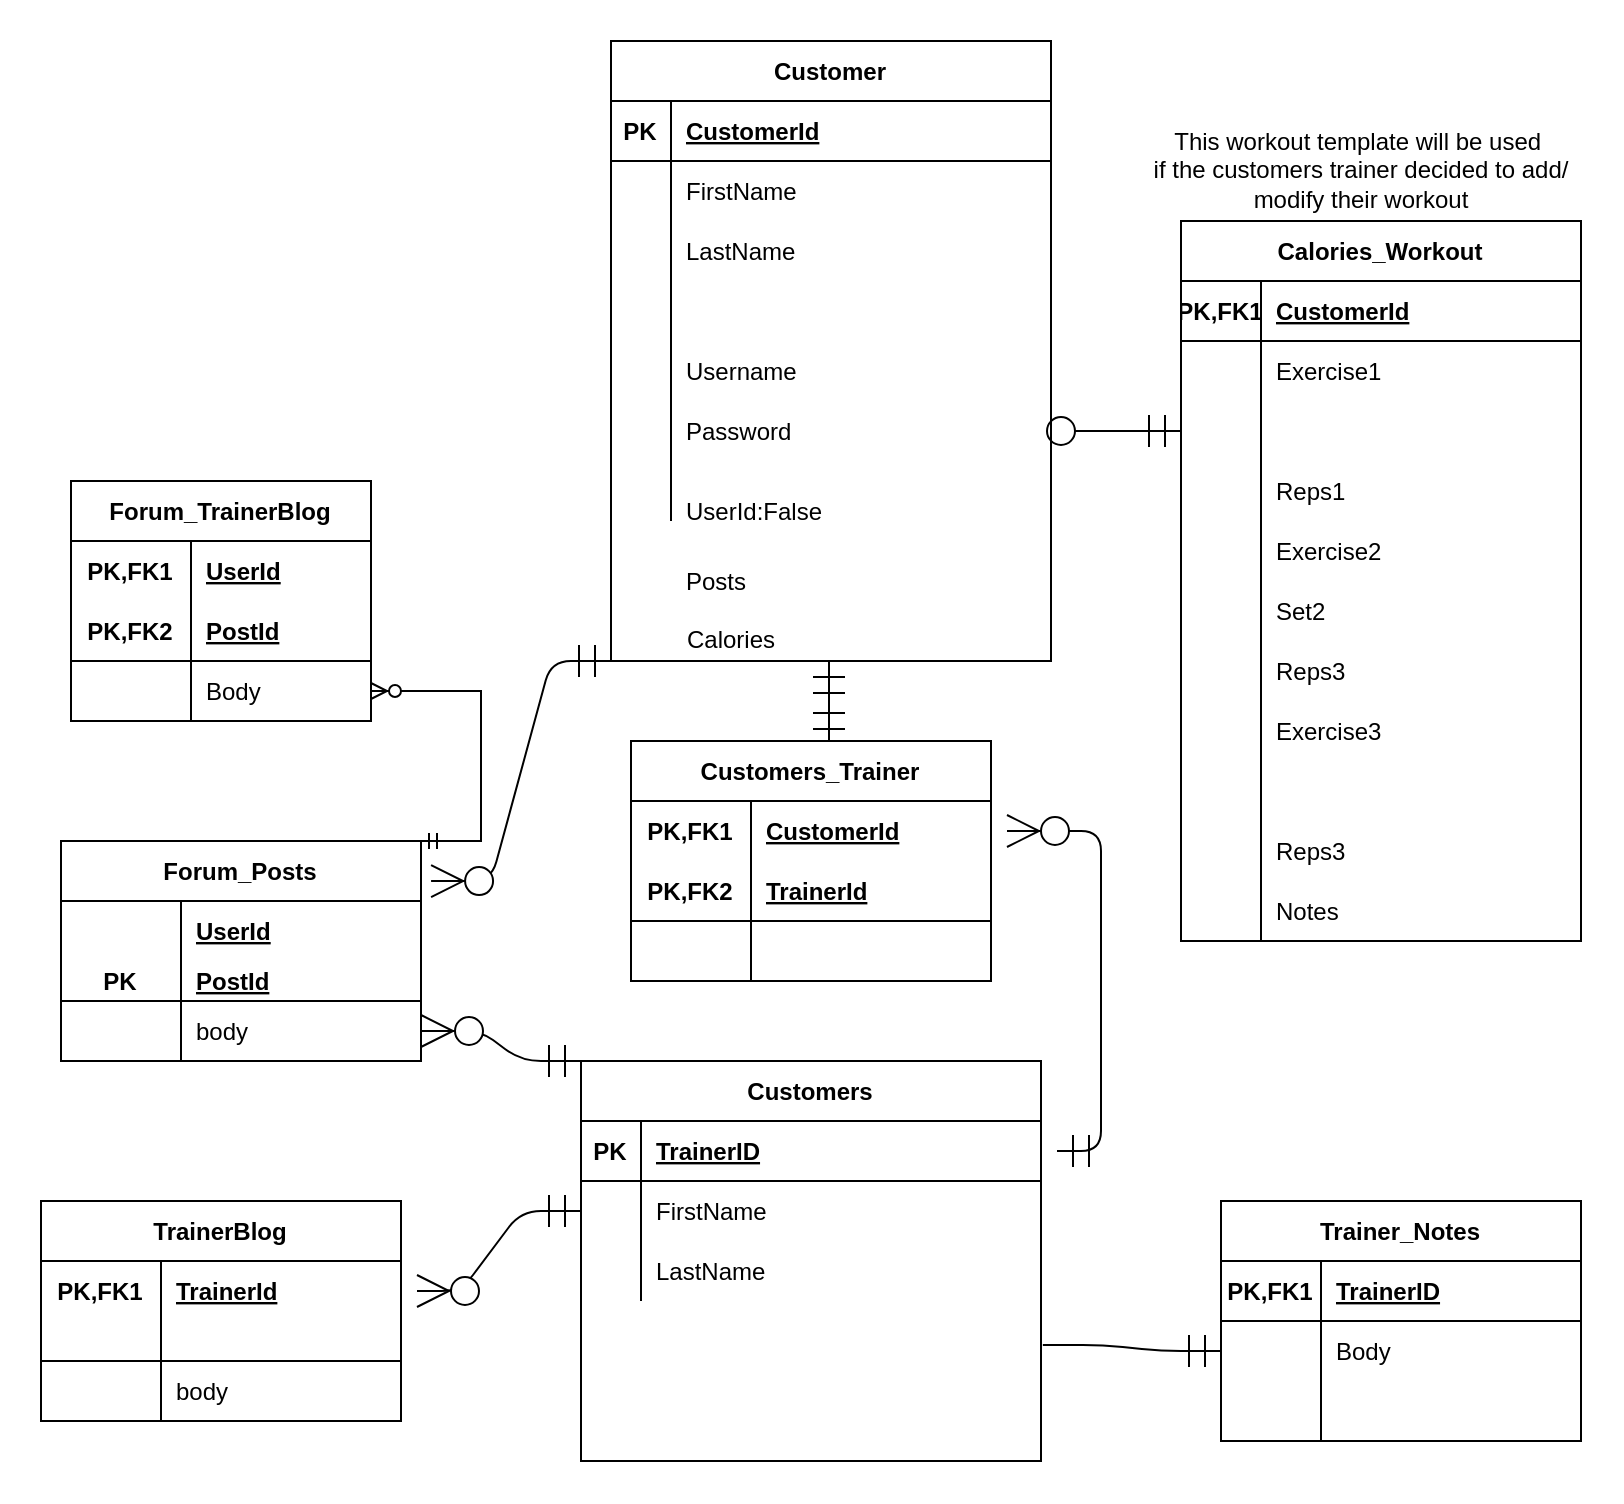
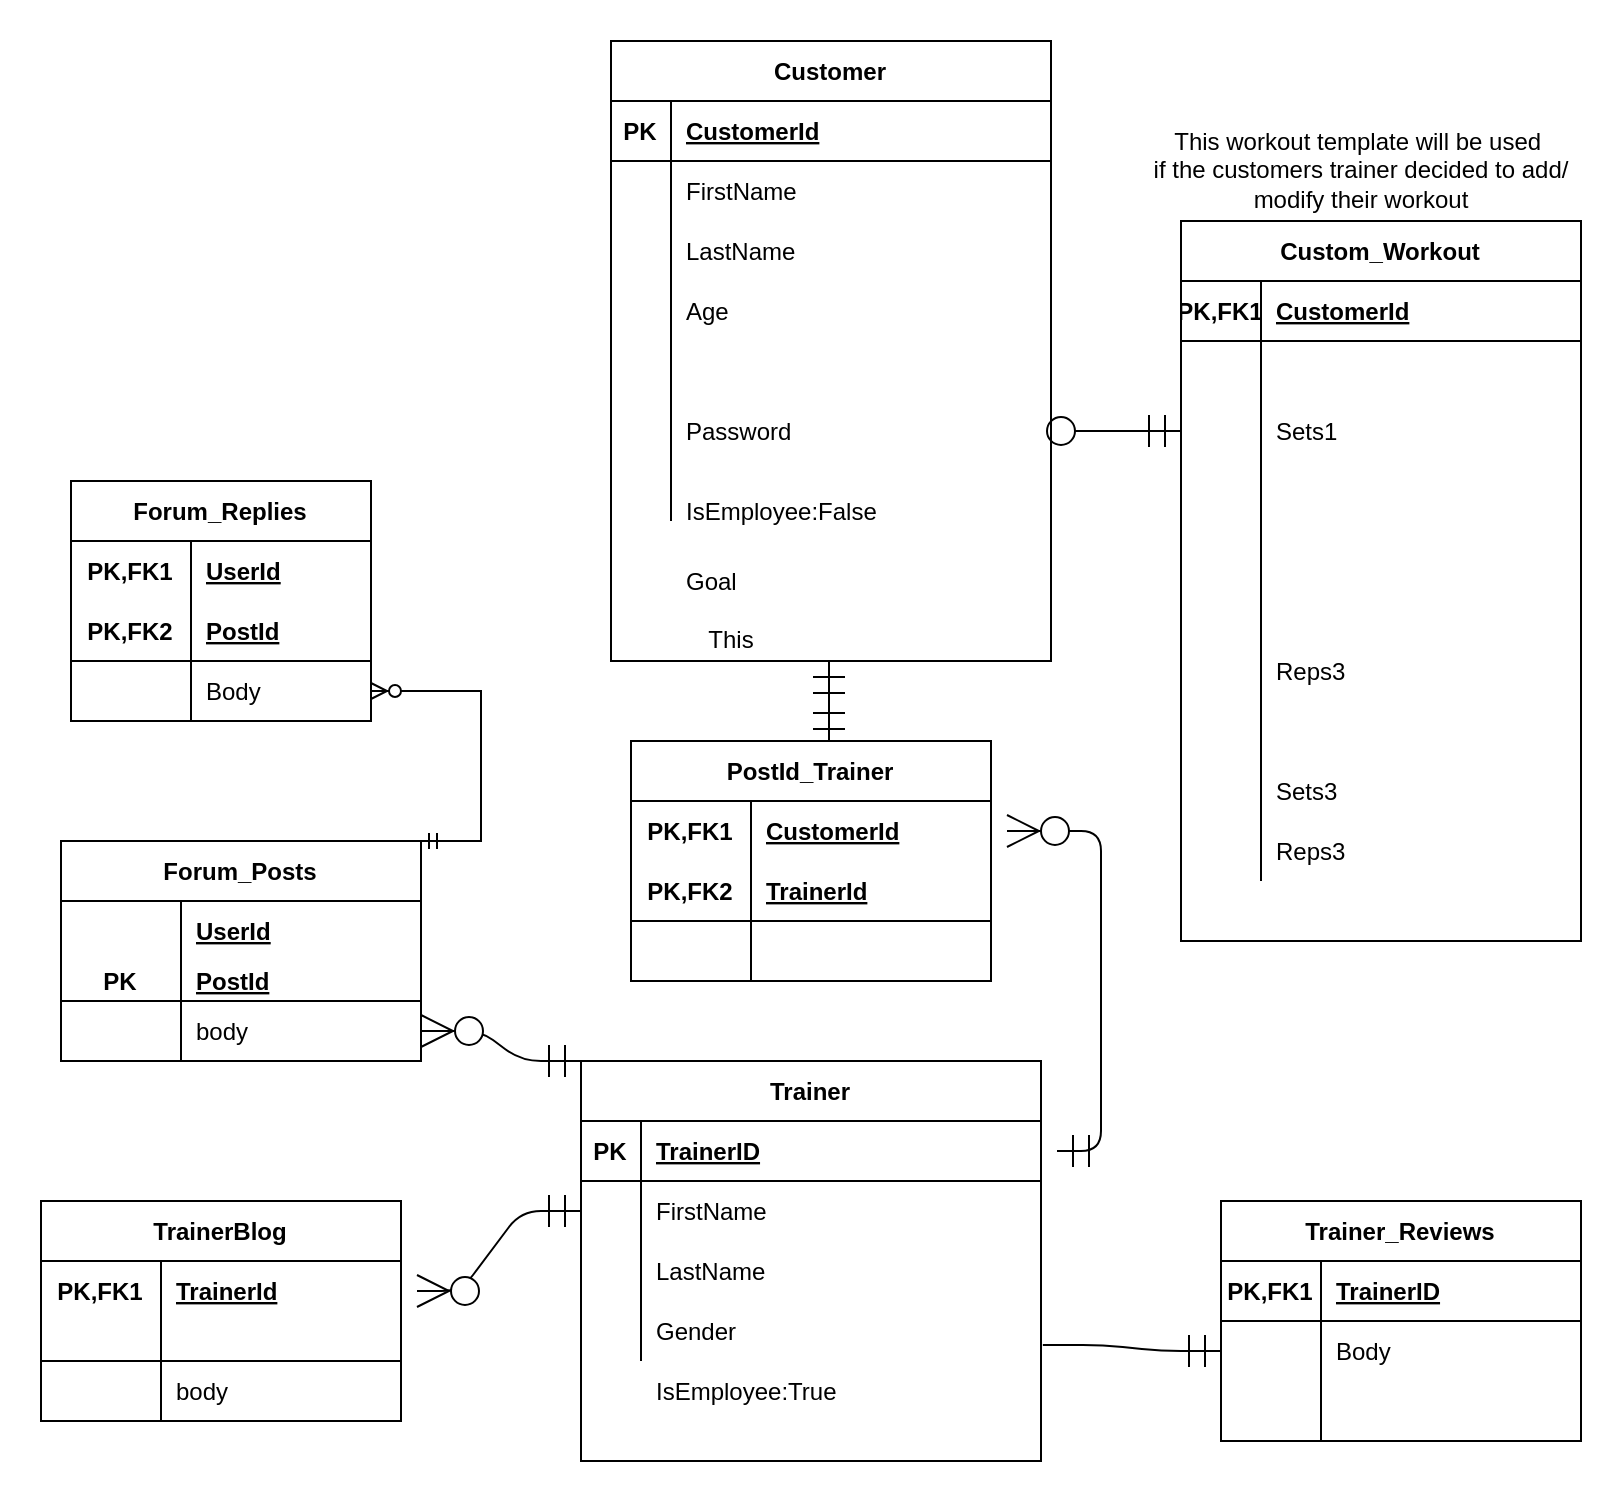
node "Calories_Workout": label "Calories_Workout" -> "Custom_Workout"
node "Age": added
node "Username": removed
node "Exercise1": removed
node "Sets1": added
node "Reps1": removed
node "Forum_TrainerBlog": label "Forum_TrainerBlog" -> "Forum_Replies"
node "UserId:False": label "UserId:False" -> "IsEmployee:False"
node "Exercise2": removed
node "Posts": label "Posts" -> "Goal"
node "Set2": removed
node "Calories": label "Calories" -> "This"
node "Exercise3": removed
edge "Customer" -- "Forum_Posts": removed
node "Customers_Trainer": label "Customers_Trainer" -> "PostId_Trainer"
node "Sets3": added
node "Notes": removed
node "Customers": label "Customers" -> "Trainer"
node "Trainer_Notes": label "Trainer_Notes" -> "Trainer_Reviews"
node "Gender": added
node "IsEmployee:True": added
